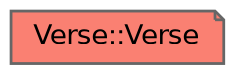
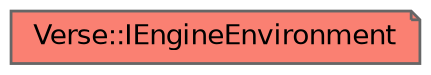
node "Verse::Verse": label "Verse::Verse" -> "Verse::IEngineEnvironment"
